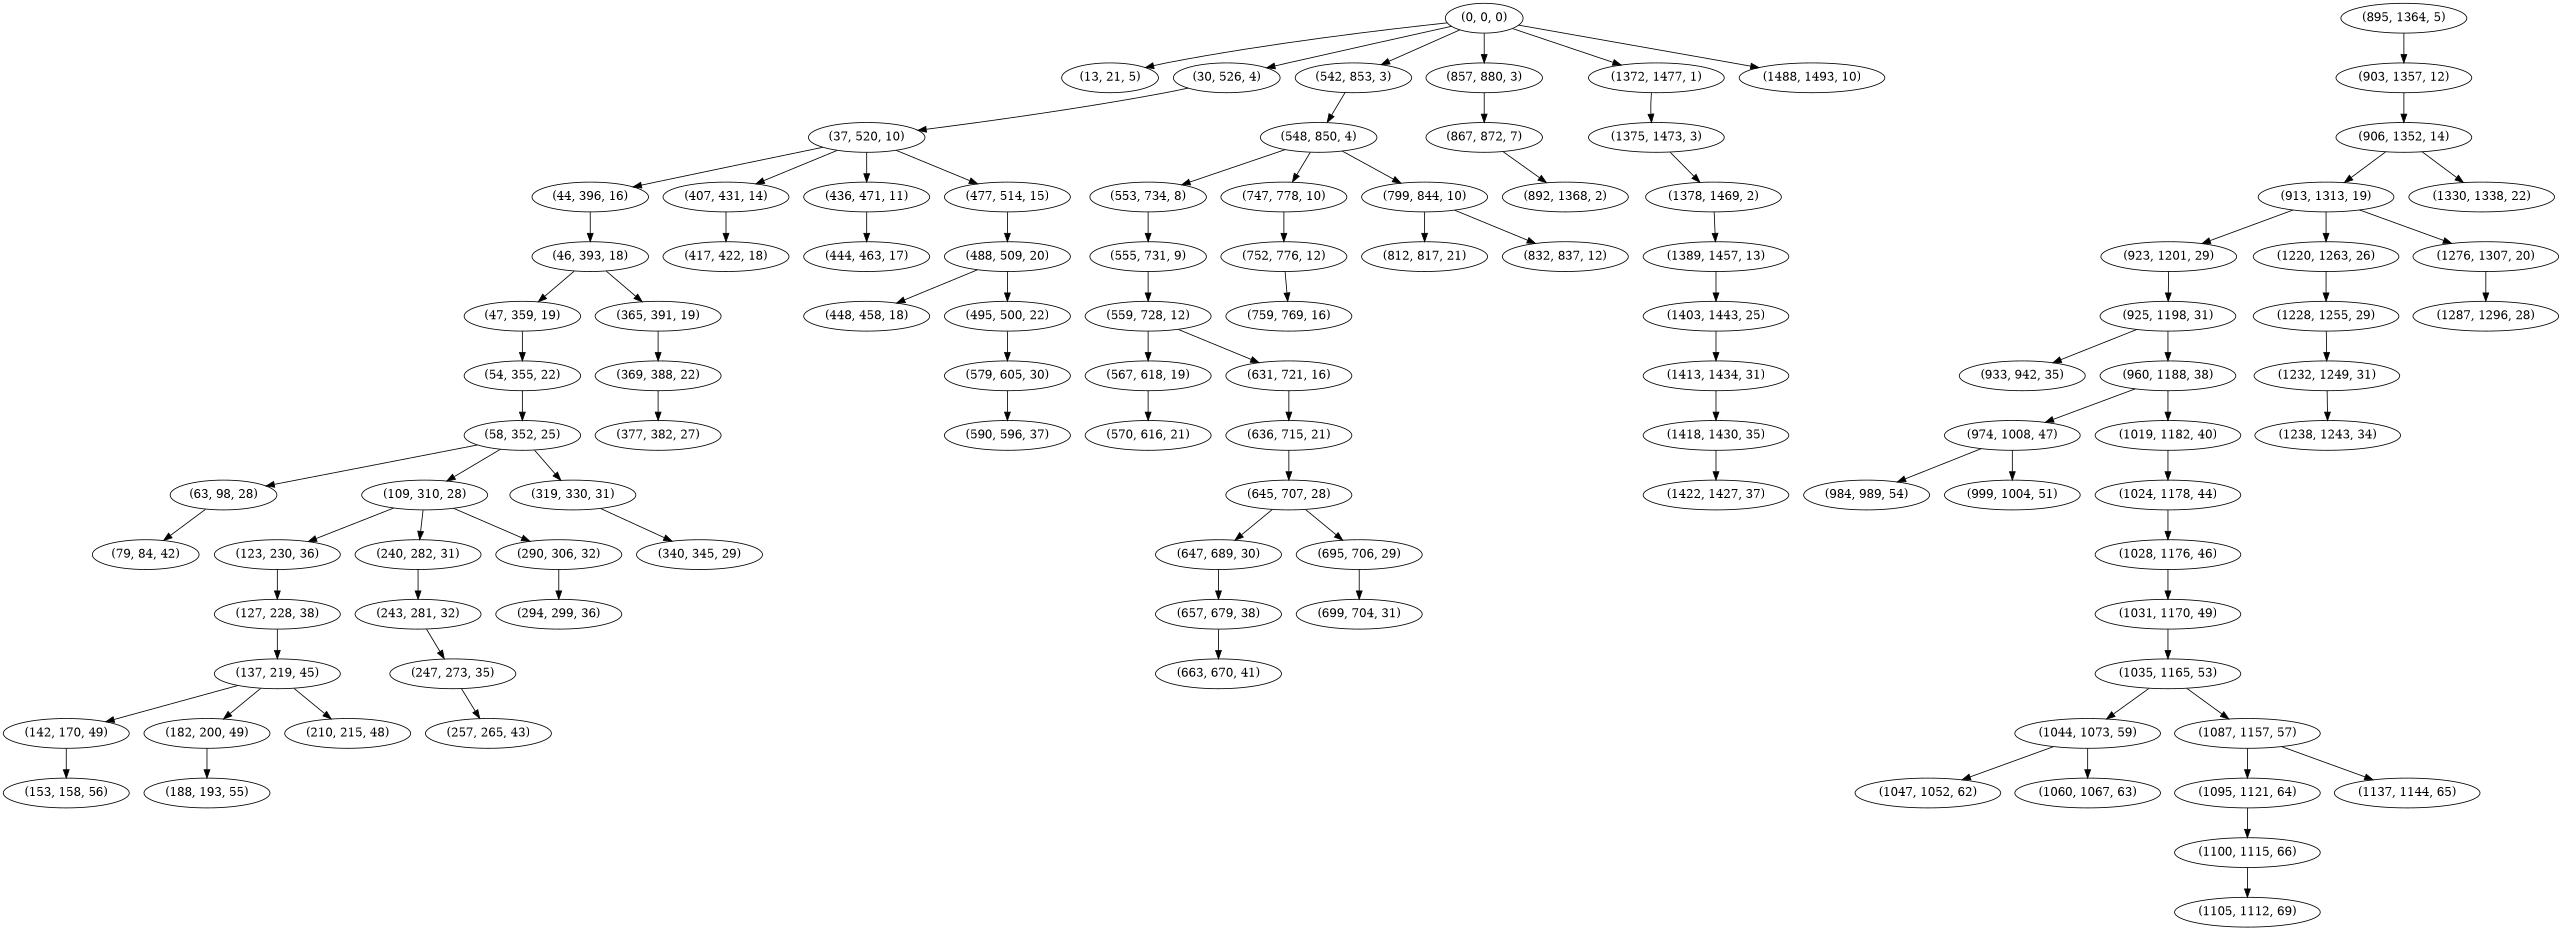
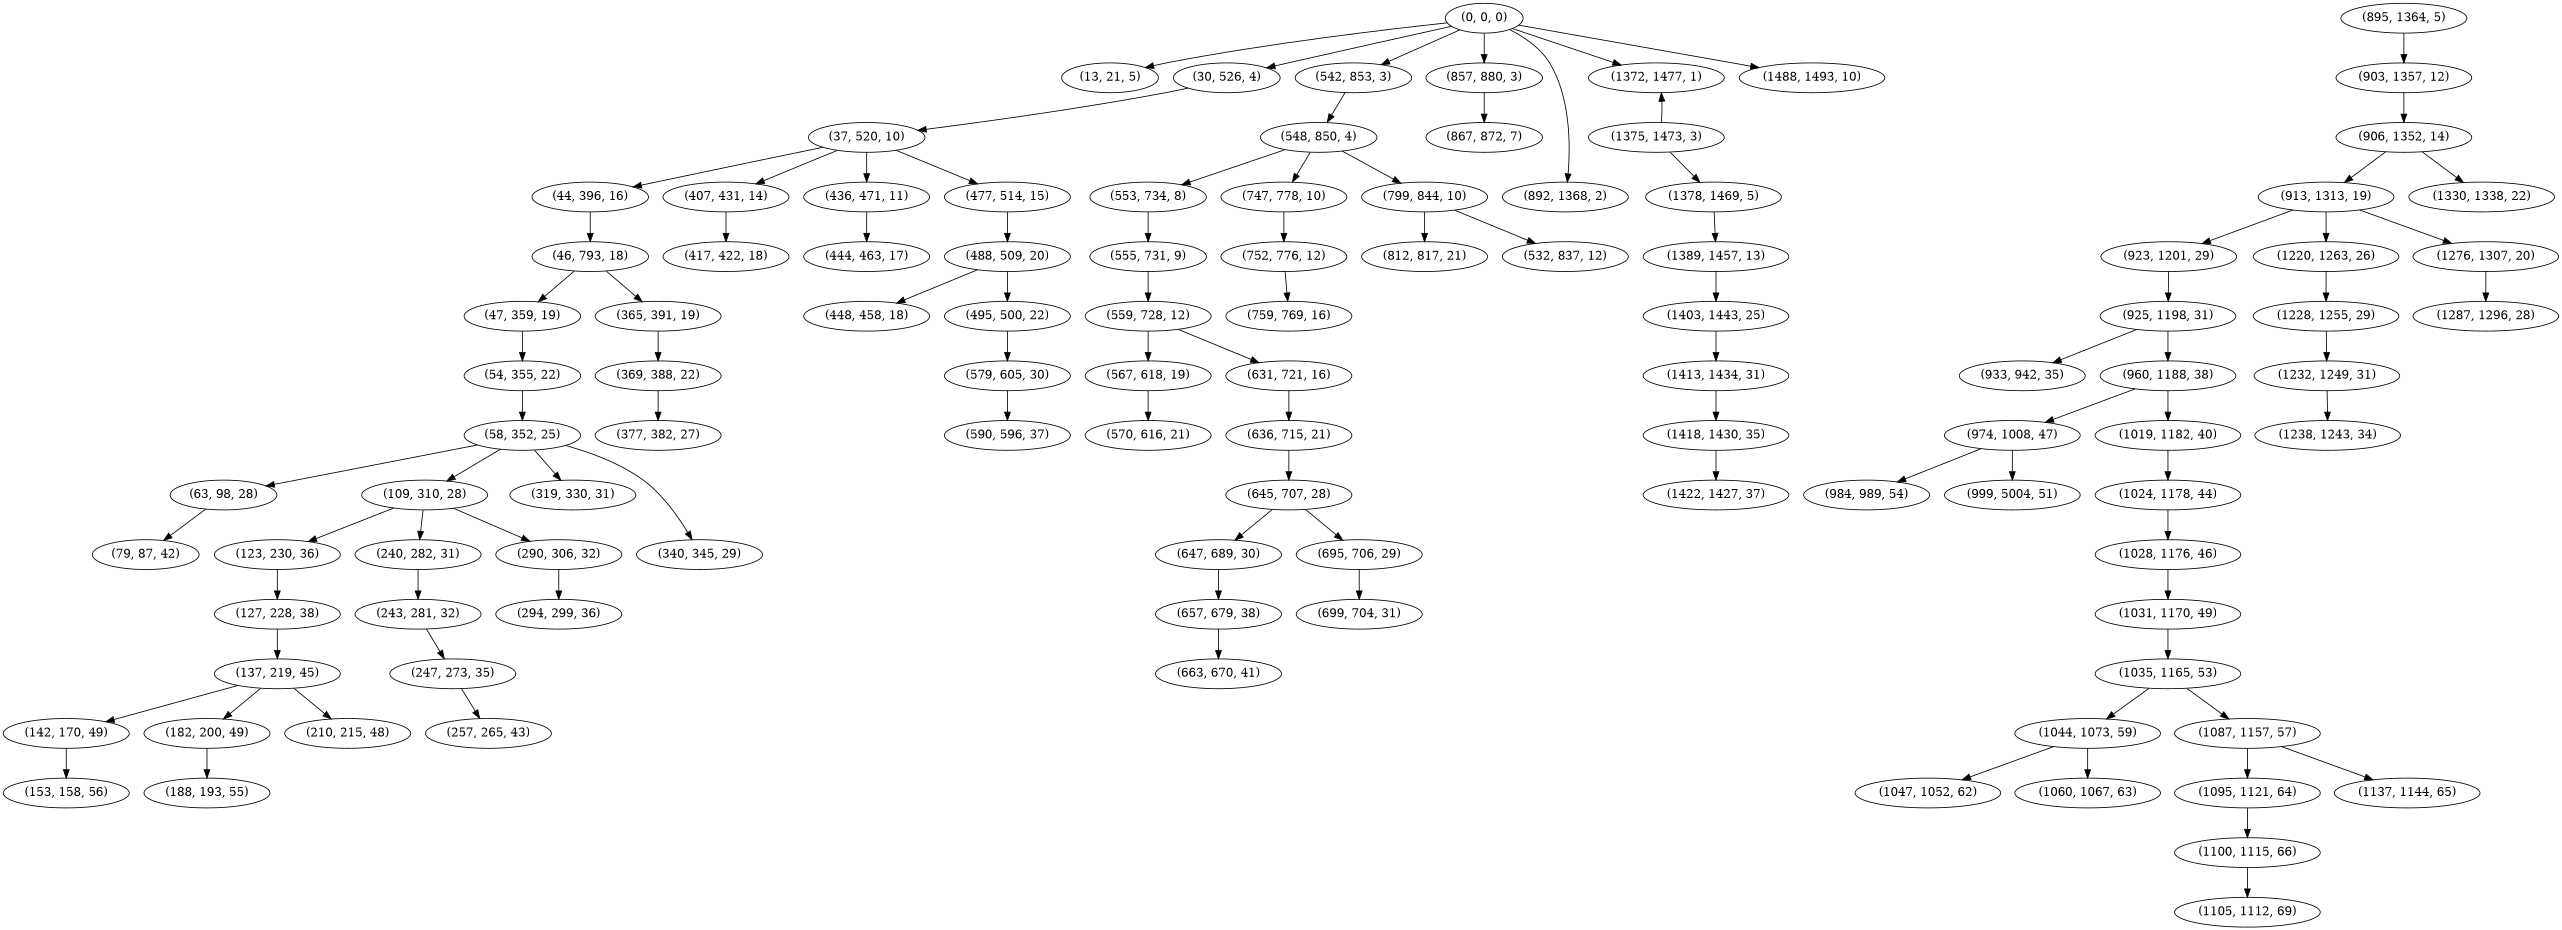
edge "(1372, 1477, 1)" -> "(1375, 1473, 3)": reversed
edge "(867, 872, 7)" -> "(892, 1368, 2)": now "(0, 0, 0)" -> "(892, 1368, 2)"
node "(1378, 1469, 2)": label "(1378, 1469, 2)" -> "(1378, 1469, 5)"
node "(46, 393, 18)": label "(46, 393, 18)" -> "(46, 793, 18)"
node "(832, 837, 12)": label "(832, 837, 12)" -> "(532, 837, 12)"
node "(999, 1004, 51)": label "(999, 1004, 51)" -> "(999, 5004, 51)"
edge "(319, 330, 31)" -> "(340, 345, 29)": now "(58, 352, 25)" -> "(340, 345, 29)"
node "(79, 84, 42)": label "(79, 84, 42)" -> "(79, 87, 42)"
